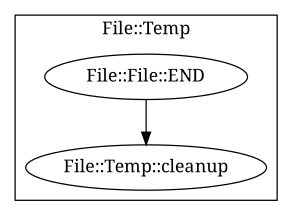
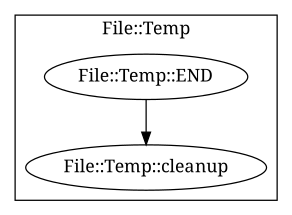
node "File::File::END": label "File::File::END" -> "File::Temp::END"
